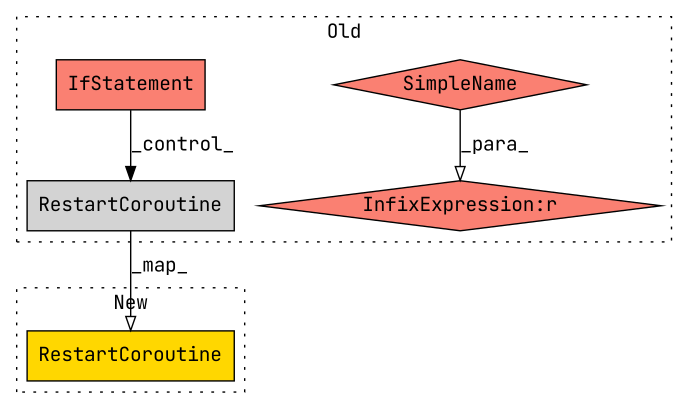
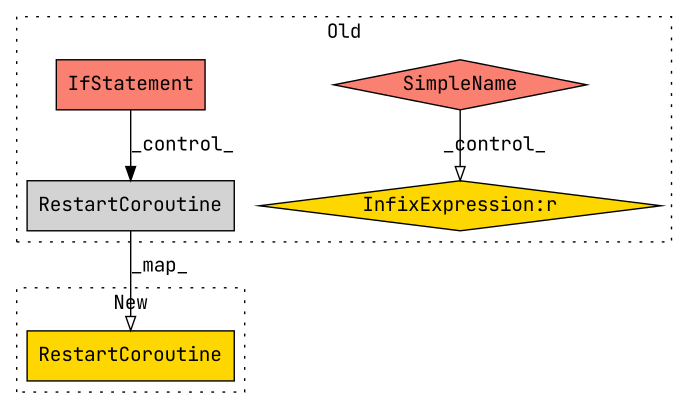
edge "SimpleName" -> "InfixExpression:r": label "_para_" -> "_control_"
node "InfixExpression:r": fillcolor salmon -> gold
